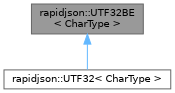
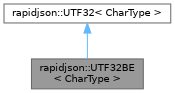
edge "rapidjson::UTF32< CharType >" -> "rapidjson::UTF32BE < CharType >": reversed
